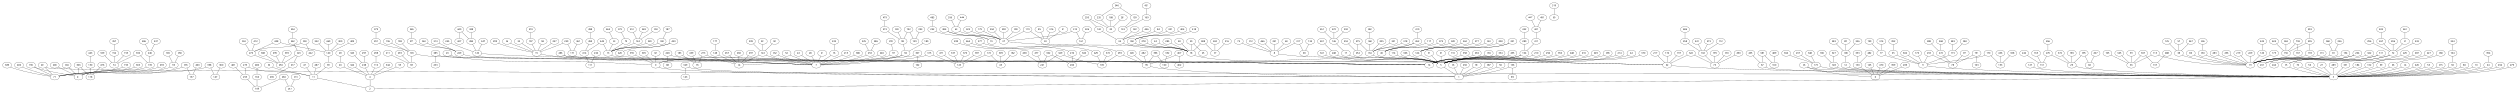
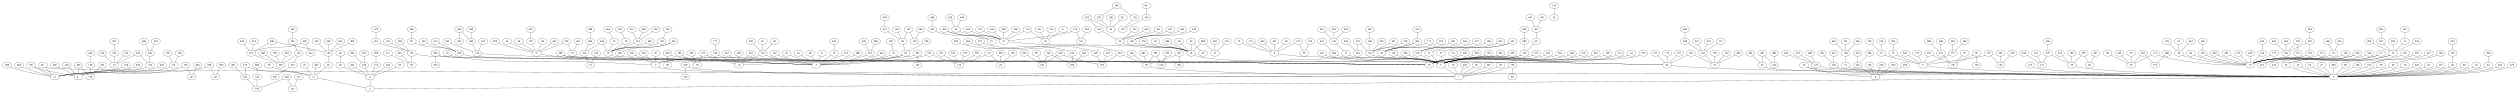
edge "243" -- "144": now "243" -- "31"
